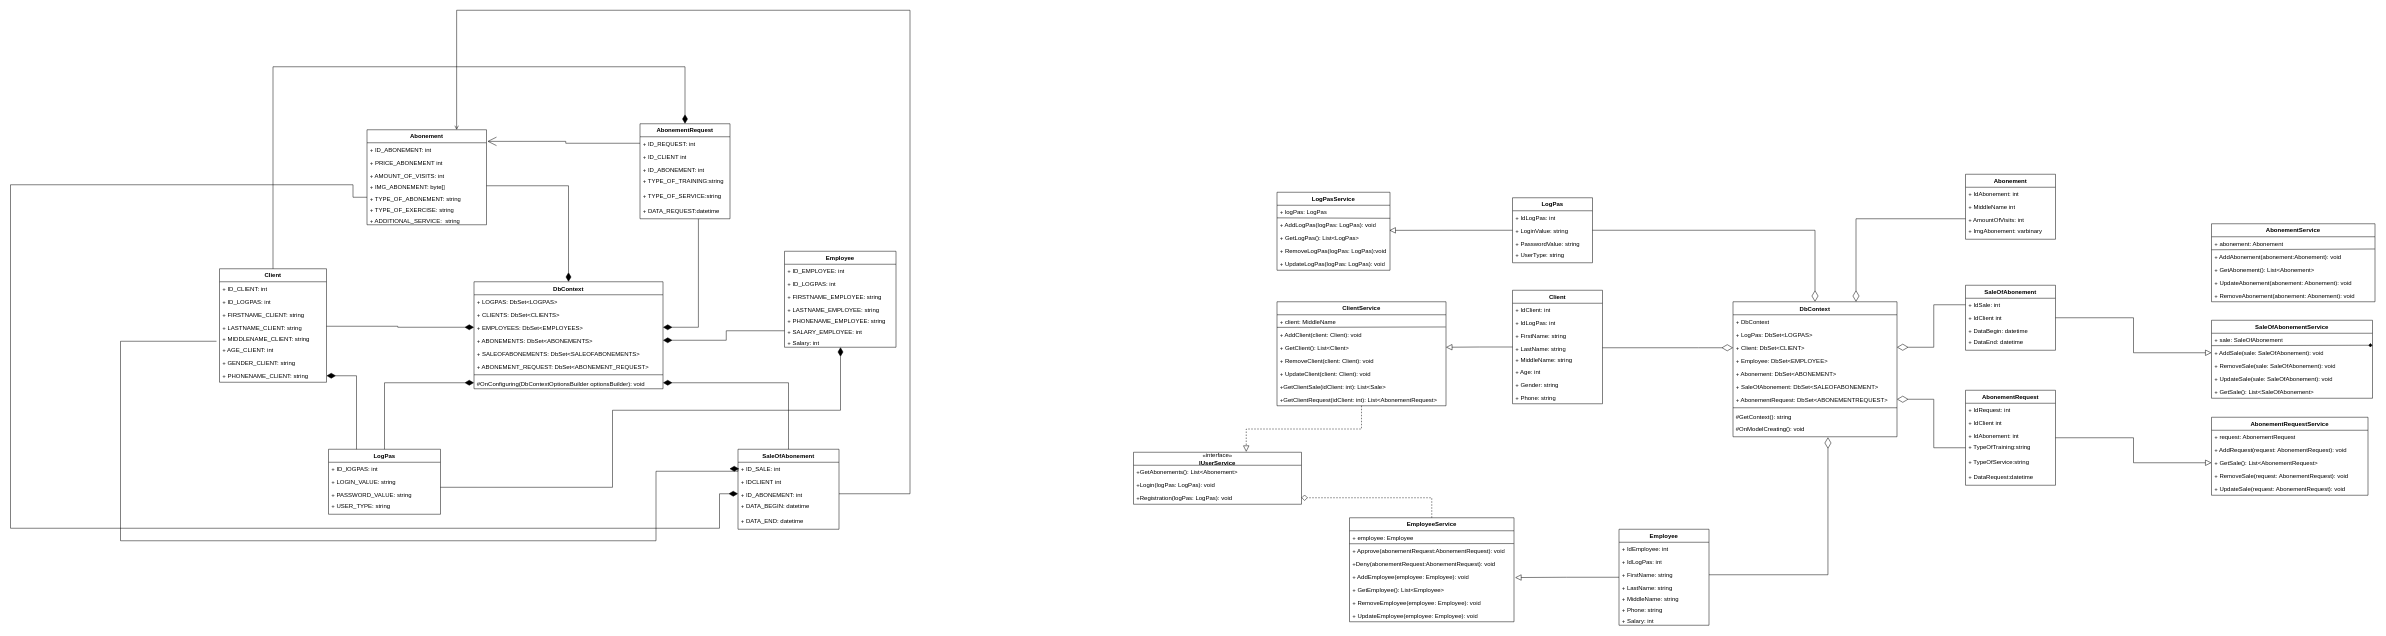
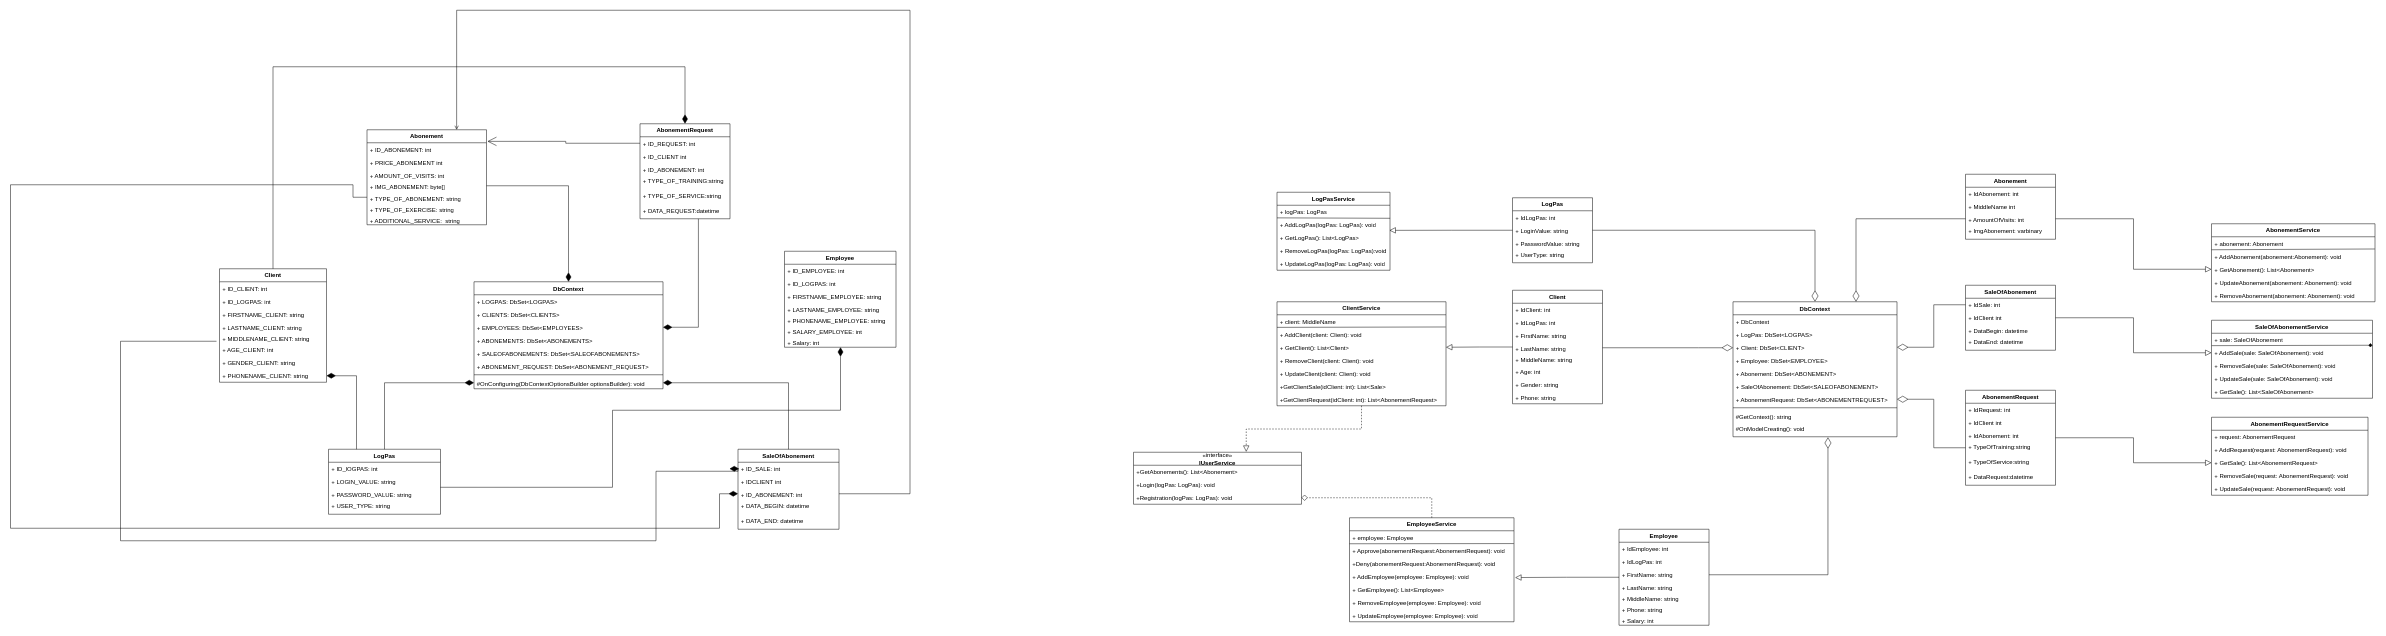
edge "+ AmountOfVisits: int" -> "+ GetAbonement(): List<Abonement>": added
edge "+ LASTNAME_CLIENT: string" -> "+ EMPLOYEES: DbSet<EMPLOYEES>": removed
edge "+ SALARY_EMPLOYEE: int" -> "+ ABONEMENTS: DbSet<ABONEMENTS>": removed
